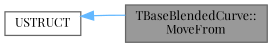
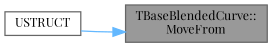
edge "TBaseBlendedCurve:: MoveFrom" -> "USTRUCT": reversed
